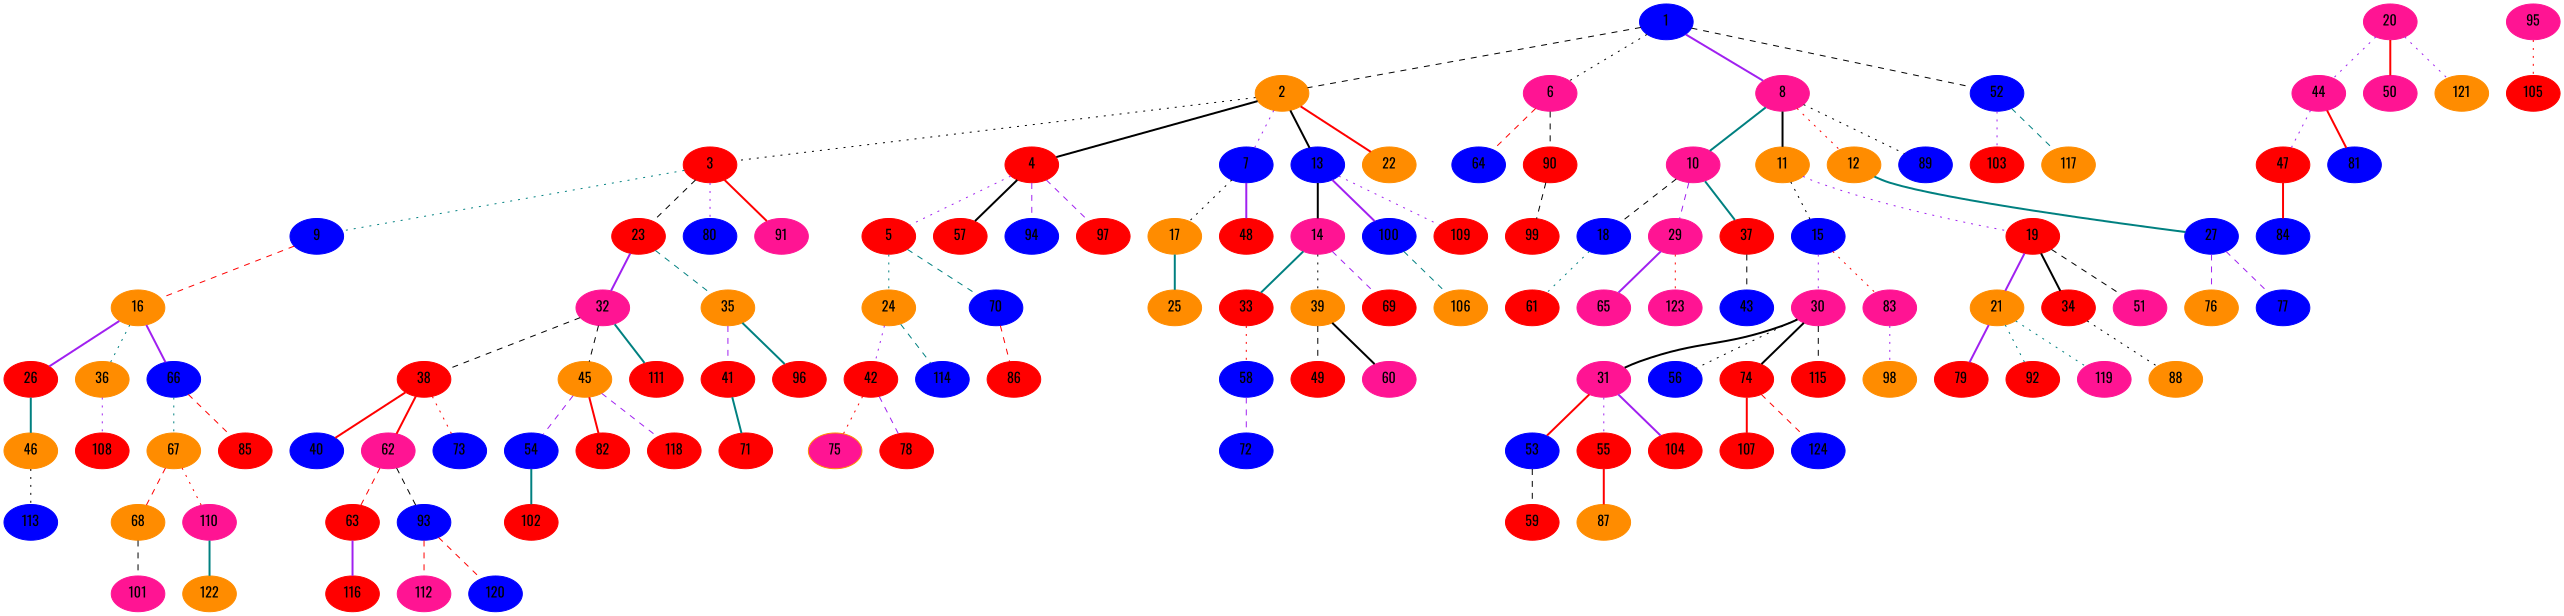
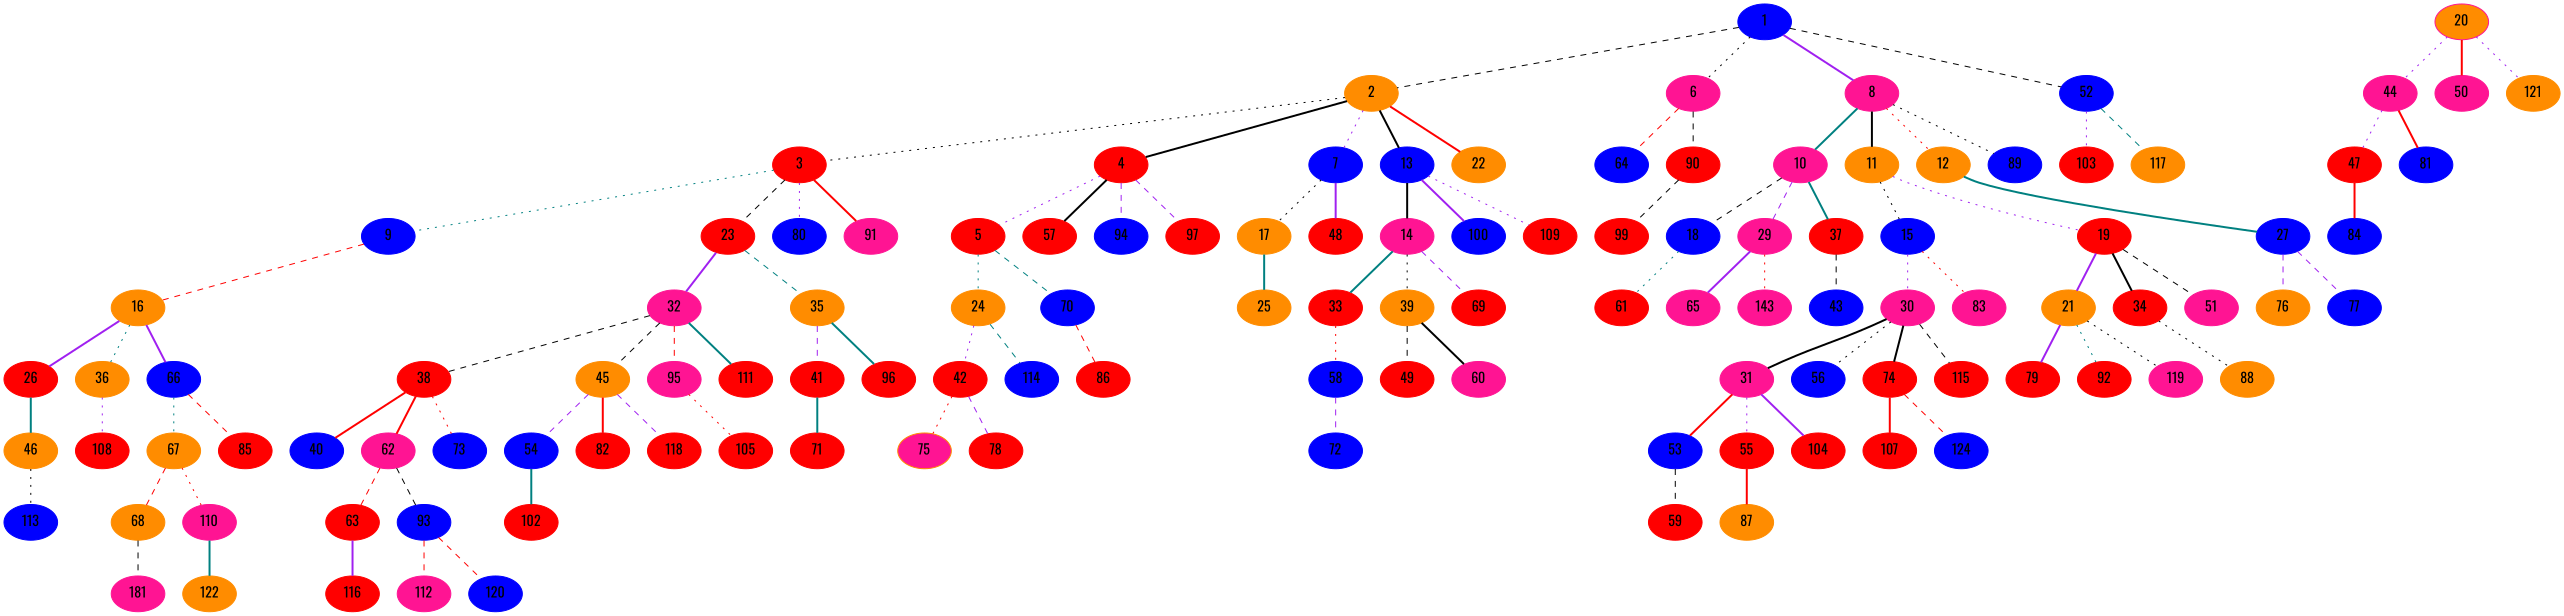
node "20": fillcolor deeppink -> darkorange
node "106": removed
node "123": label "123" -> "143"
edge "32" -- "95": added
edge "21" -- "119": color teal -> black
node "98": removed
node "101": label "101" -> "181"
